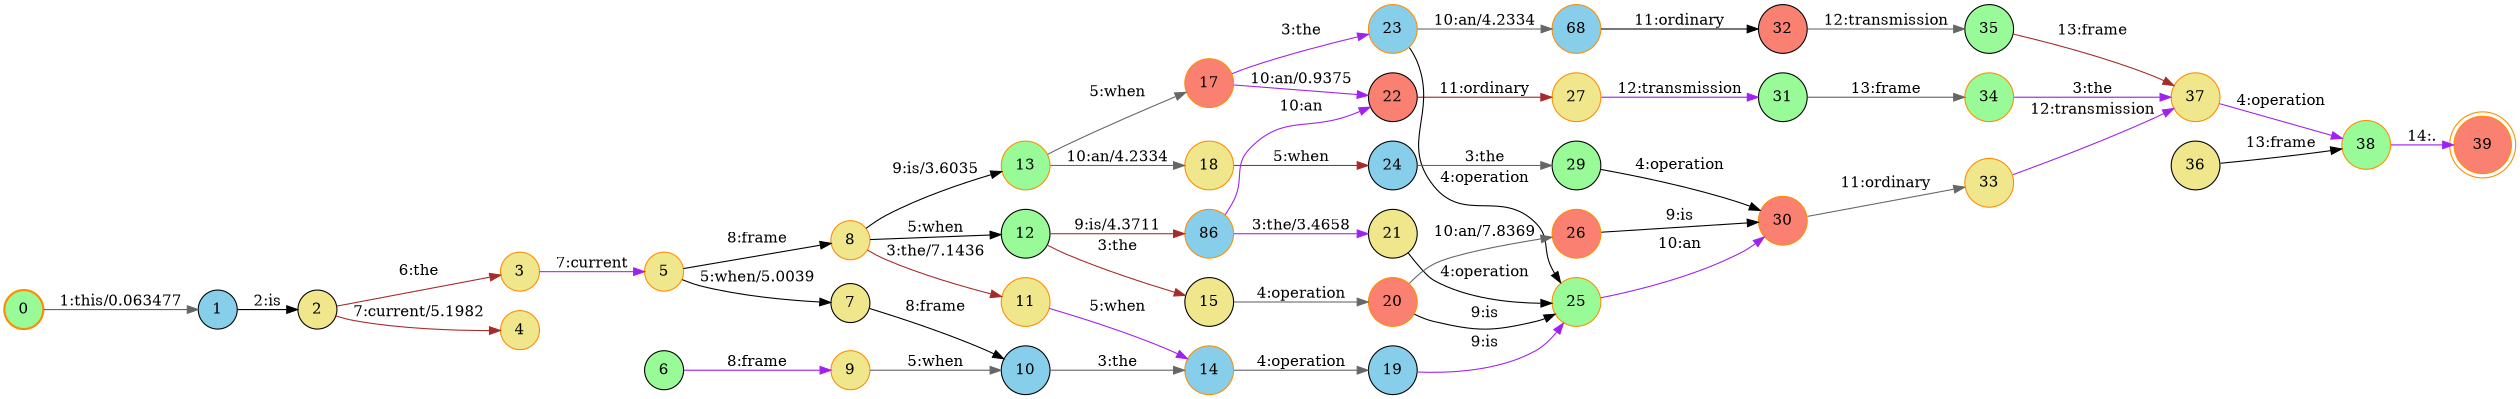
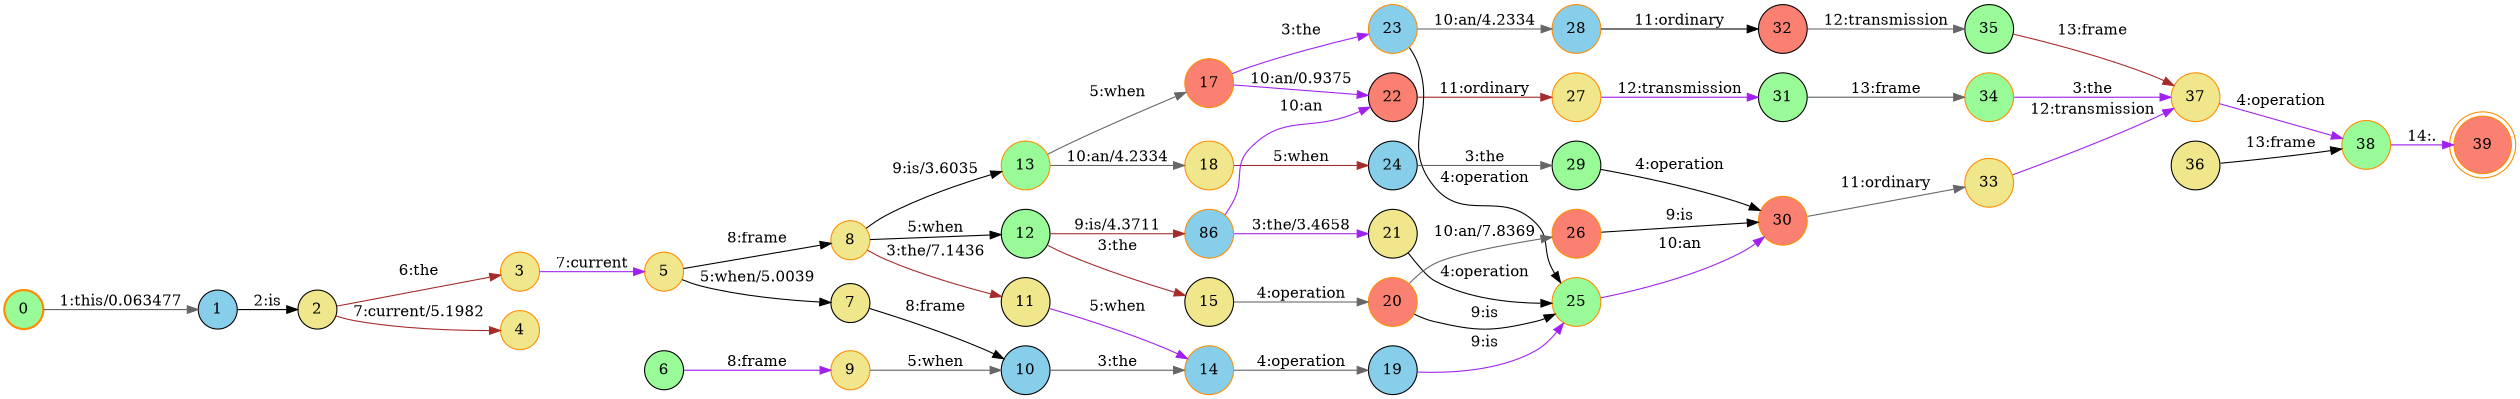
node "68": label "68" -> "28"
node "11": color darkorange -> black
